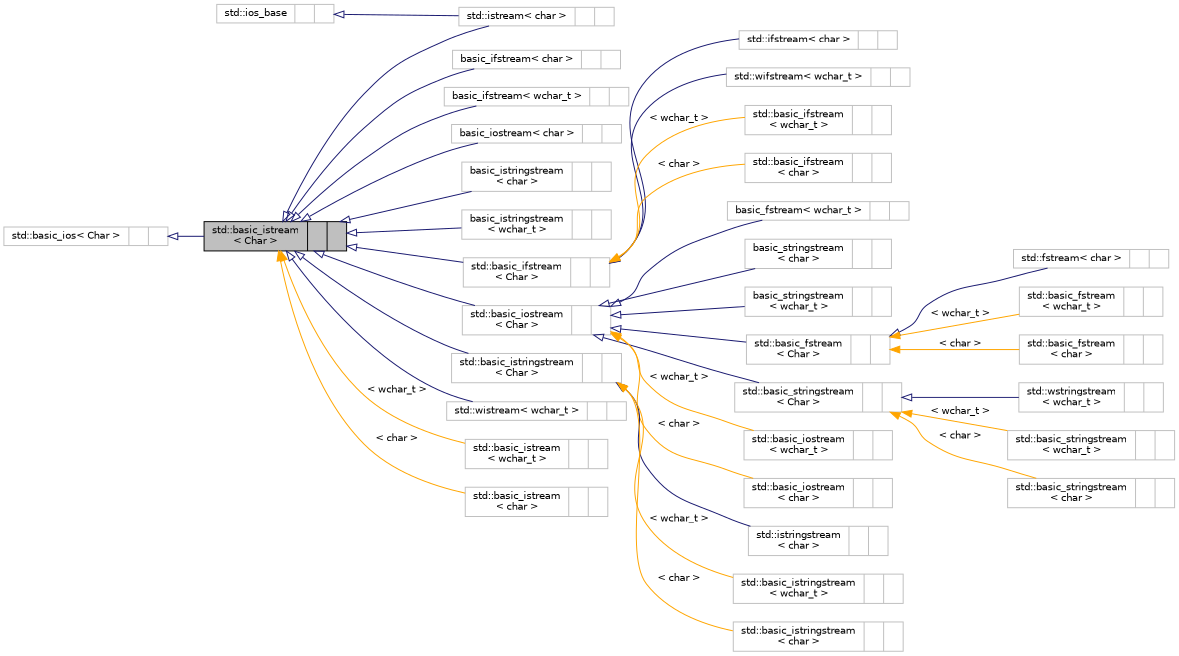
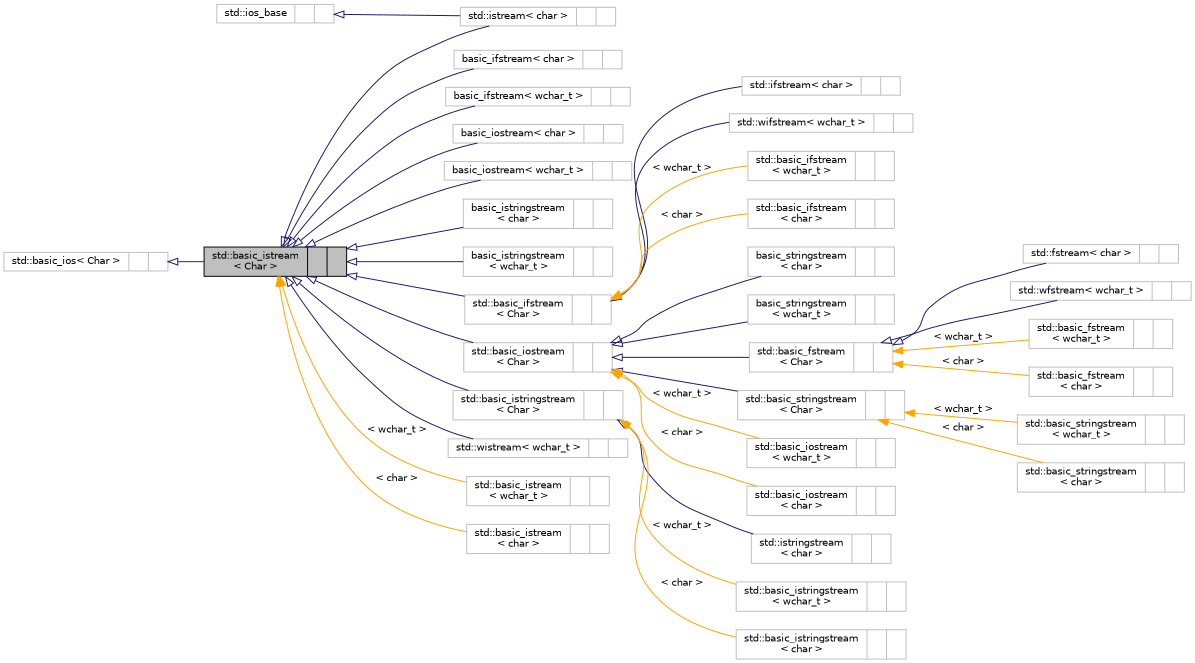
node "basic_iostream< wchar_t >": added
node "basic_fstream< wchar_t >": removed
node "std::wfstream< wchar_t >": added
node "std::wstringstream": removed
